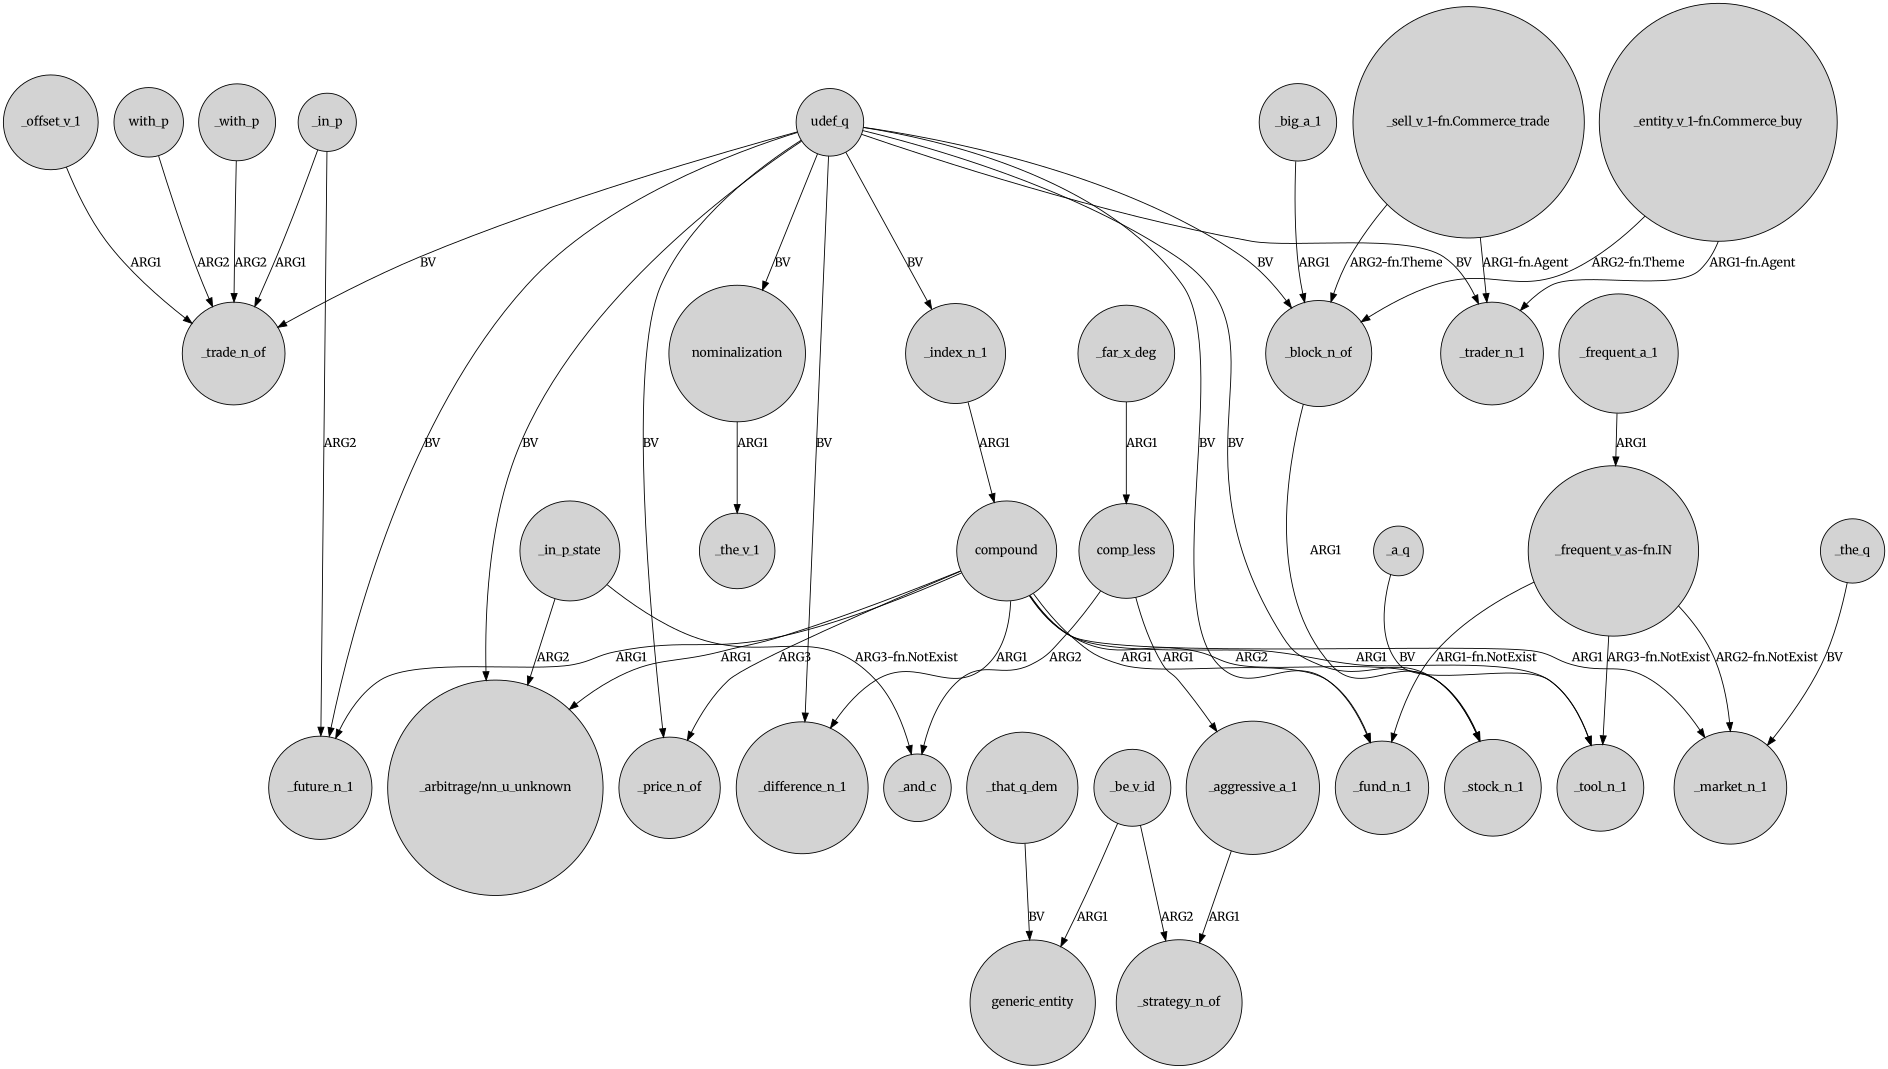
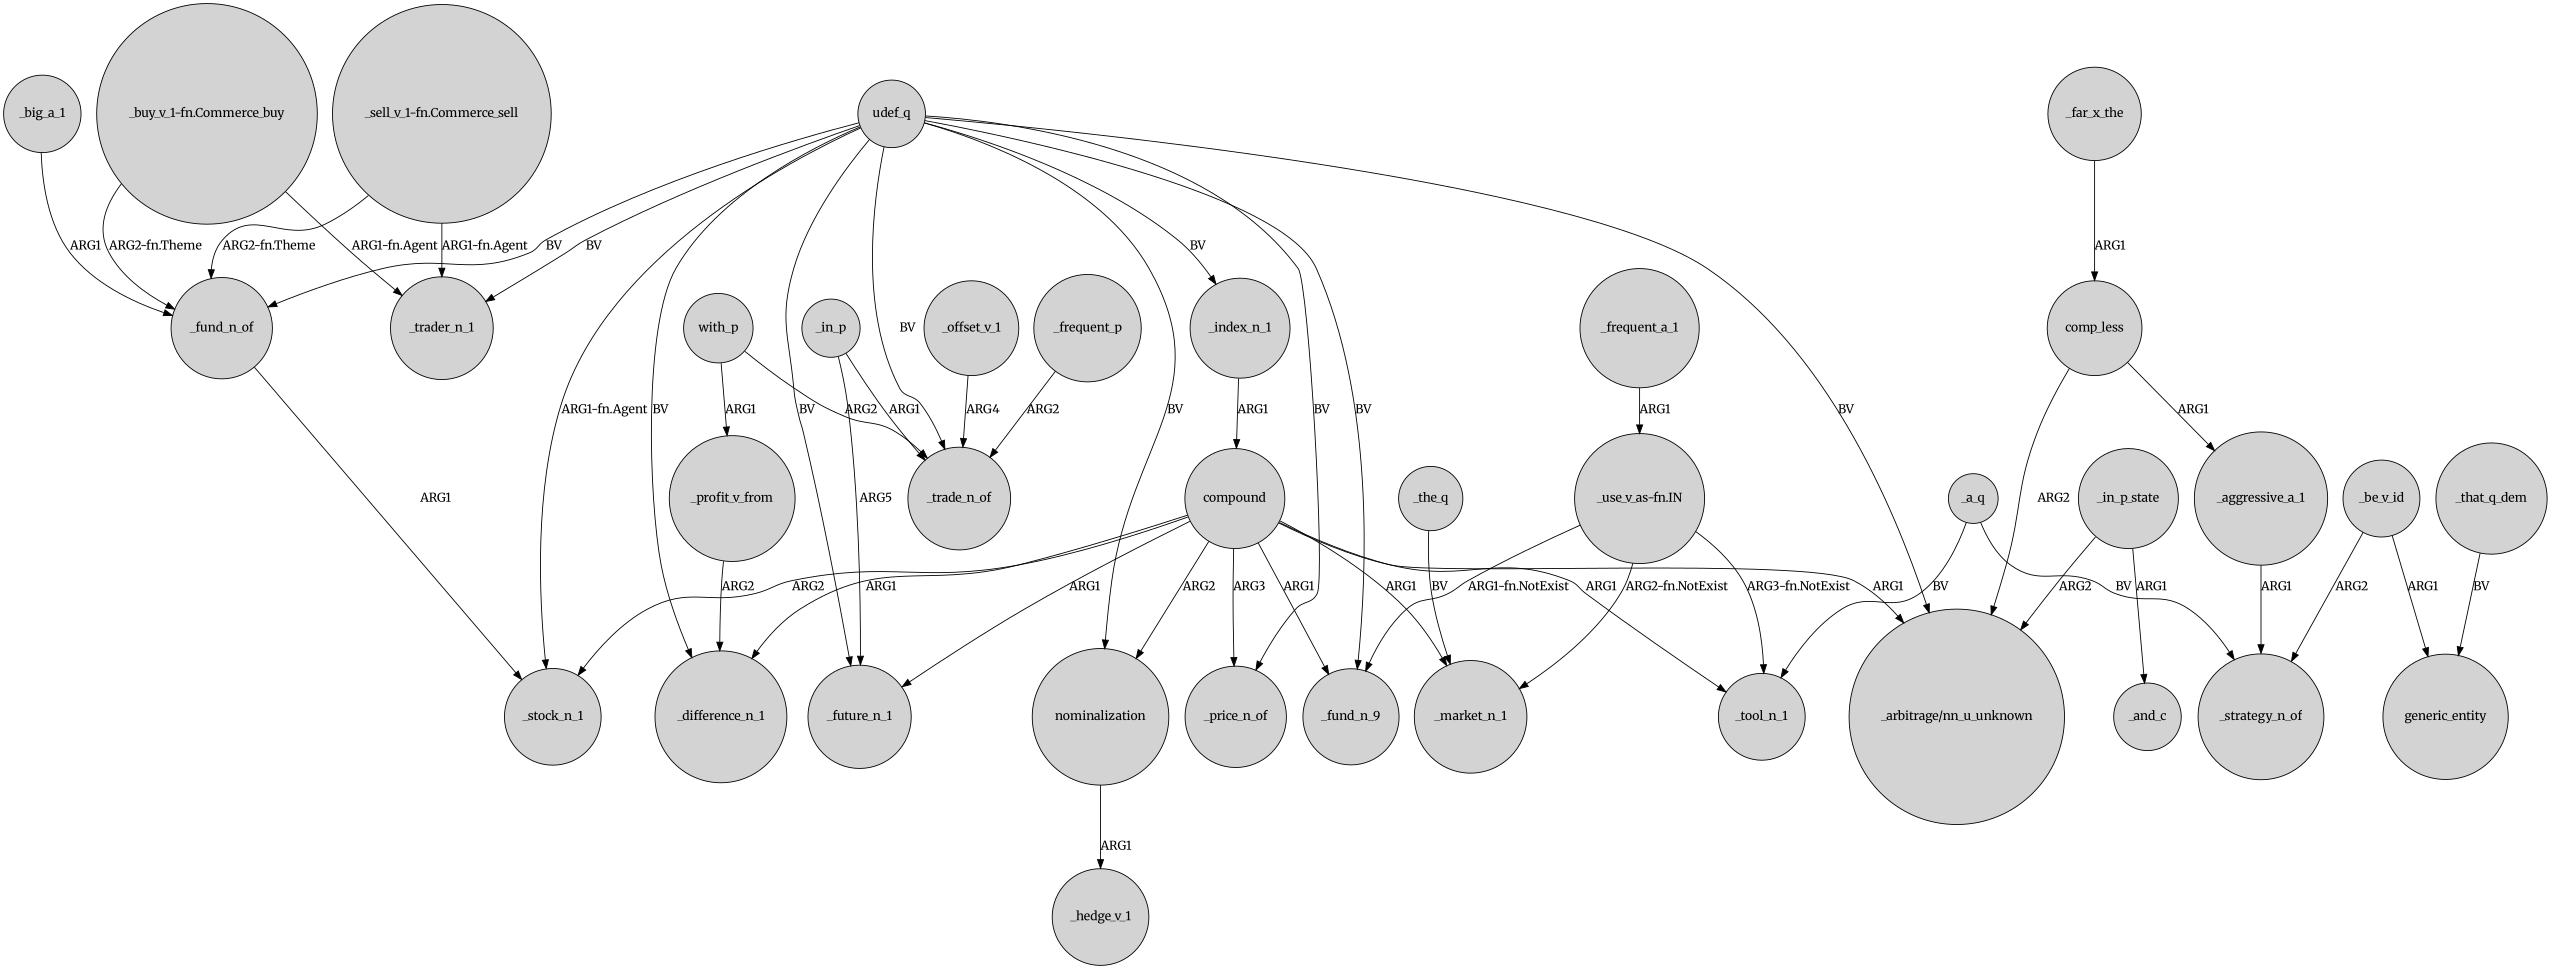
node "_with_p": label "_with_p" -> "_frequent_p"
node "_sell_v_1-fn.Commerce_trade": label "_sell_v_1-fn.Commerce_trade" -> "_sell_v_1-fn.Commerce_sell"
node "_entity_v_1-fn.Commerce_buy": label "_entity_v_1-fn.Commerce_buy" -> "_buy_v_1-fn.Commerce_buy"
edge "_offset_v_1" -> "_trade_n_of": label "ARG1" -> "ARG4"
node "_far_x_deg": label "_far_x_deg" -> "_far_x_the"
node "_block_n_of": label "_block_n_of" -> "_fund_n_of"
edge "_in_p" -> "_future_n_1": label "ARG2" -> "ARG5"
edge "udef_q" -> "_stock_n_1": label "BV" -> "ARG1-fn.Agent"
node "_profit_v_from": added
node "_the_v_1": label "_the_v_1" -> "_hedge_v_1"
node "_frequent_v_as-fn.IN": label "_frequent_v_as-fn.IN" -> "_use_v_as-fn.IN"
edge "_a_q" -> "_strategy_n_of": added, label "BV"
edge "compound" -> "nominalization": added, label "ARG2"
edge "_in_p_state" -> "_and_c": label "ARG3-fn.NotExist" -> "ARG1"
edge "comp_less" -> "_and_c": now "comp_less" -> "_arbitrage/nn_u_unknown"
node "_fund_n_1": label "_fund_n_1" -> "_fund_n_9"
